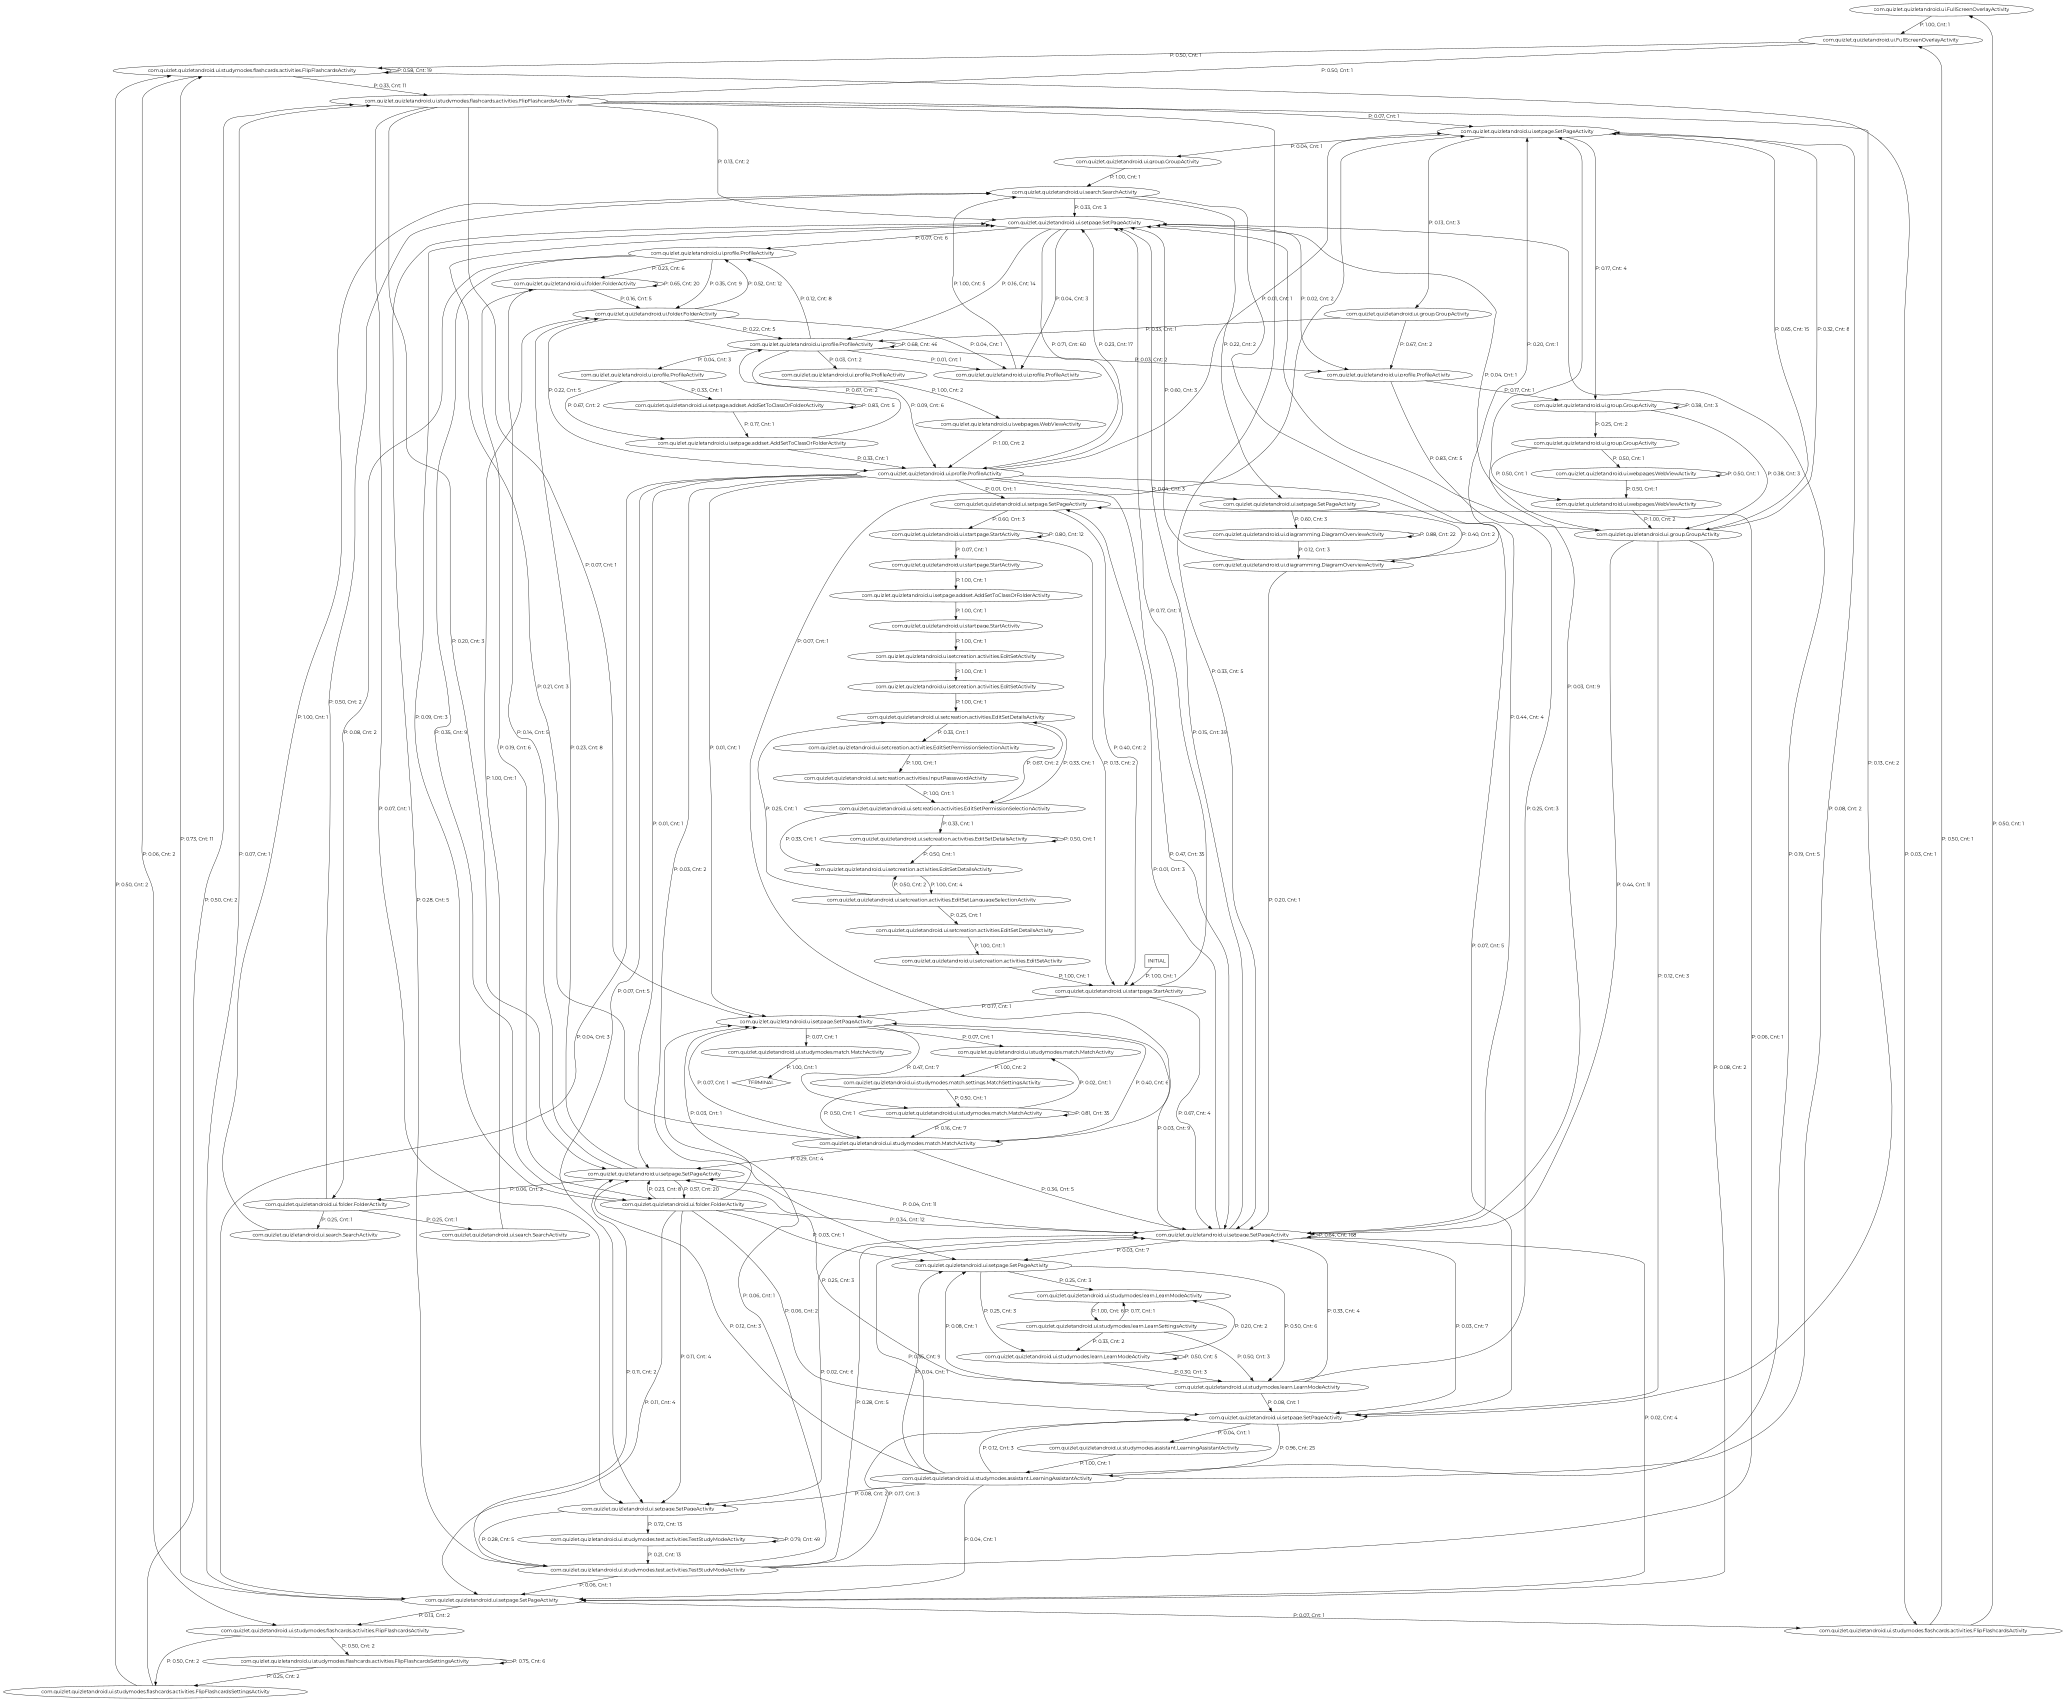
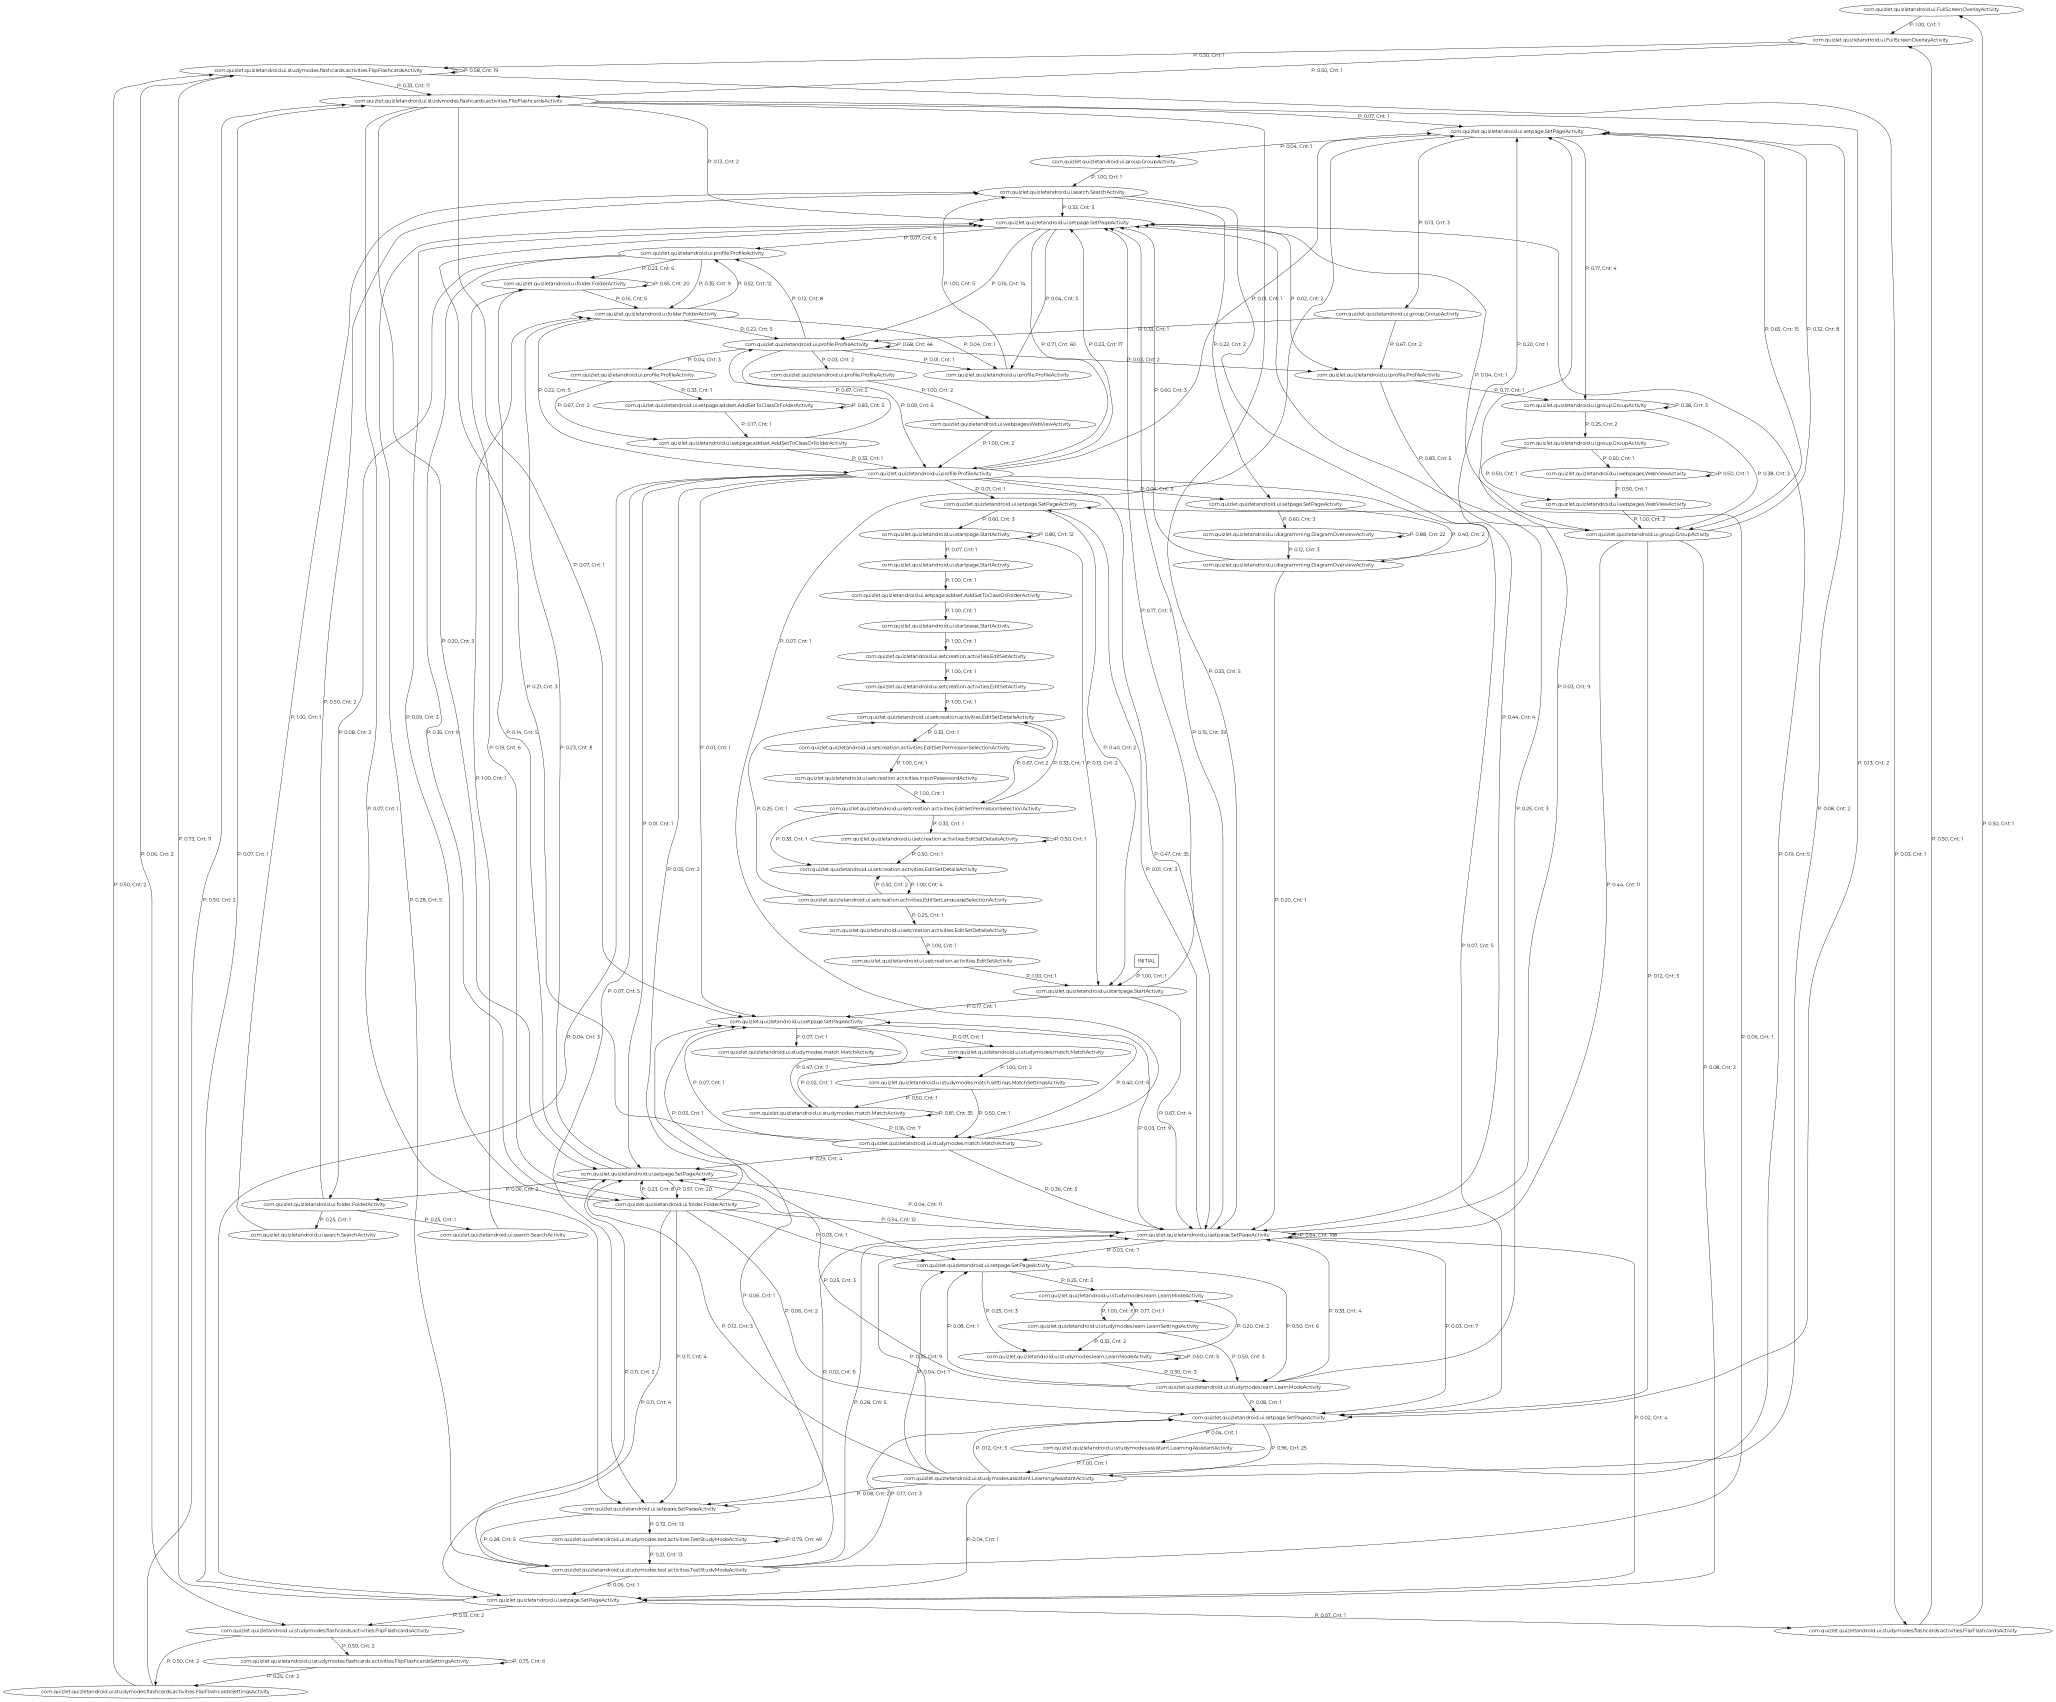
node "TERMINAL": removed
